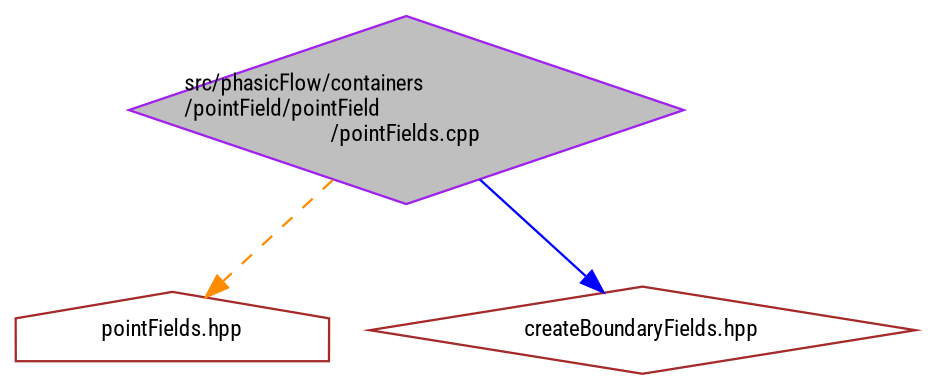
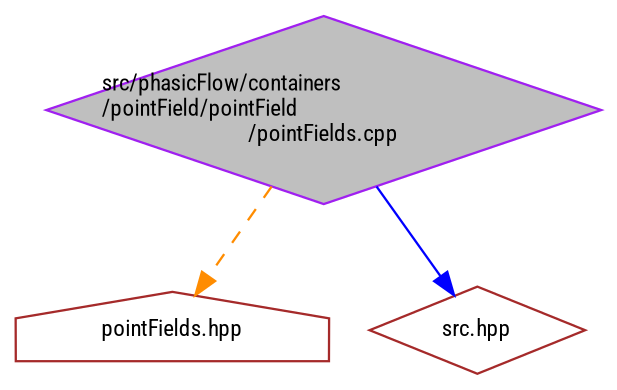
node "createBoundaryFields.hpp": label "createBoundaryFields.hpp" -> "src.hpp"
